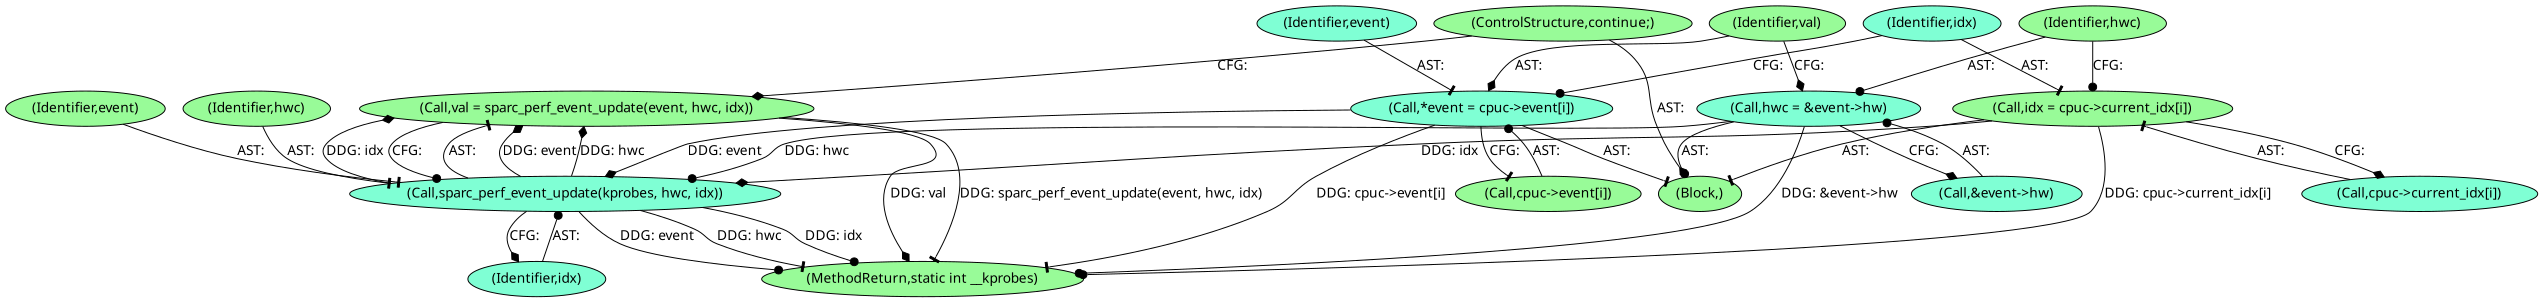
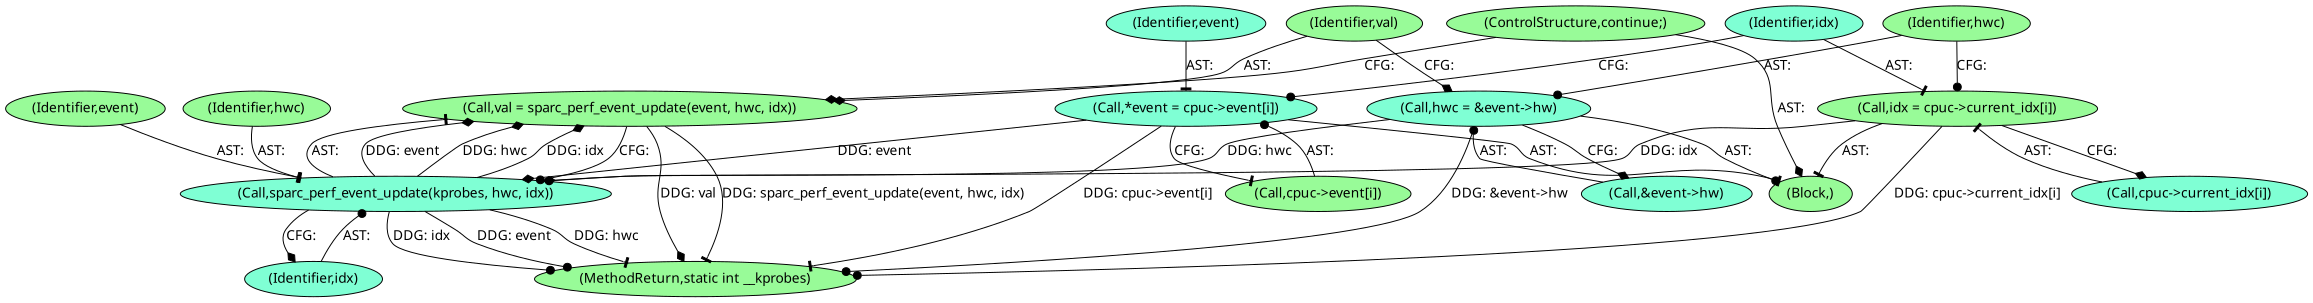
edge "(Identifier,val)" -> "(Call,*event = cpuc->event[i])": now "(Identifier,val)" -> "(Call,val = sparc_perf_event_update(event, hwc, idx))"
